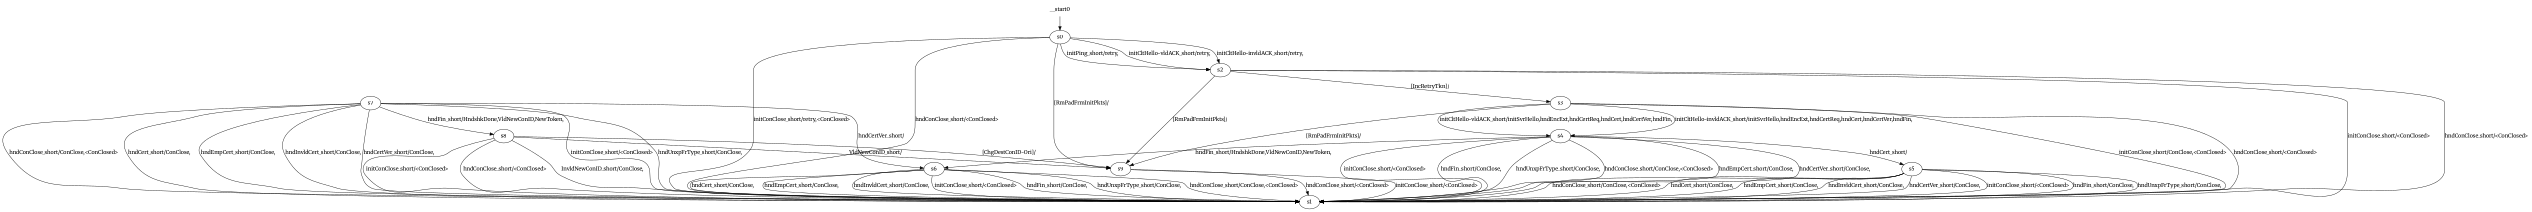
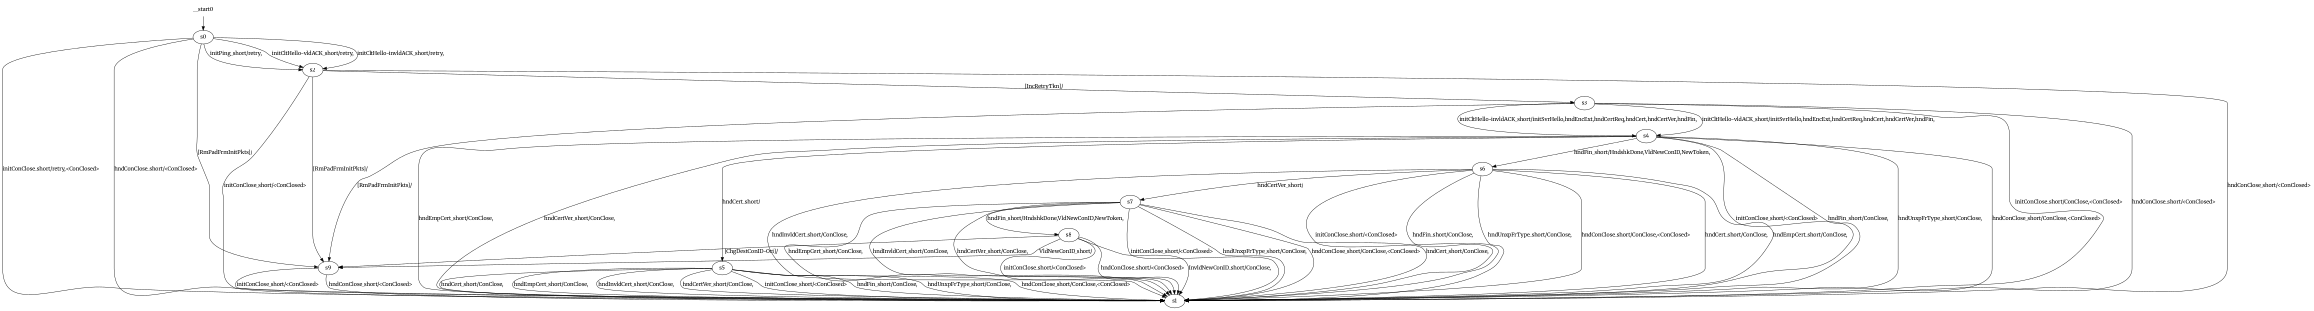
edge "s7" -> "s6": reversed
